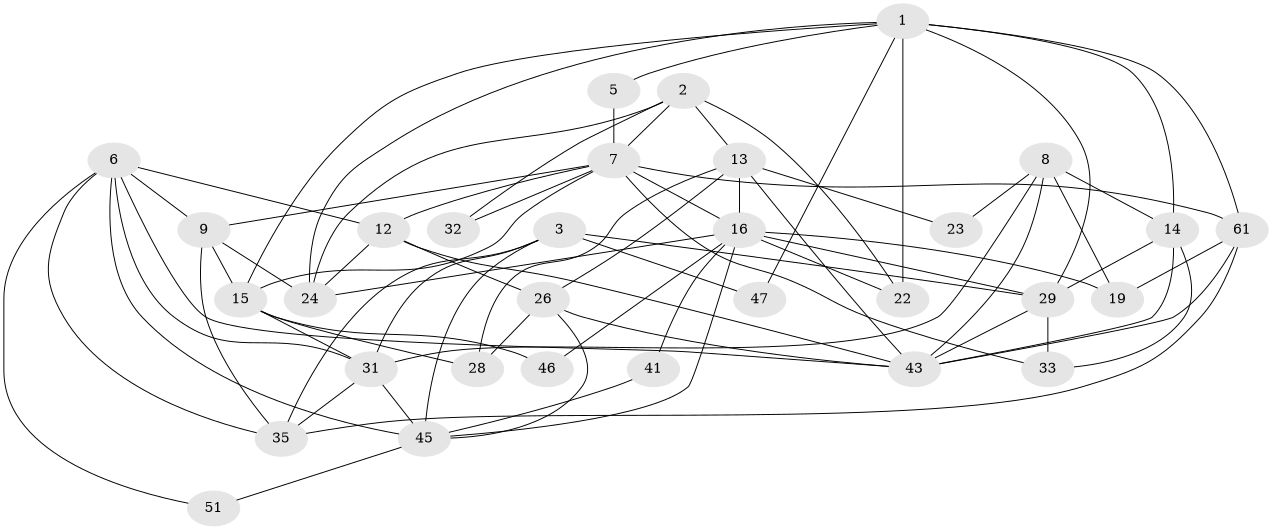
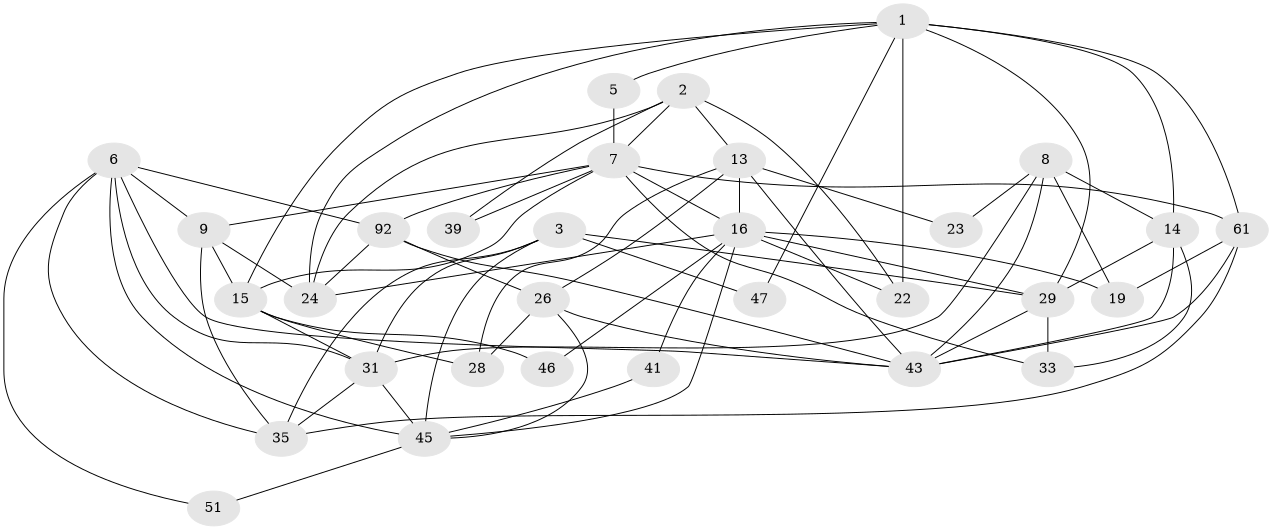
node "12": label "12" -> "92"
node "32": label "32" -> "39"
